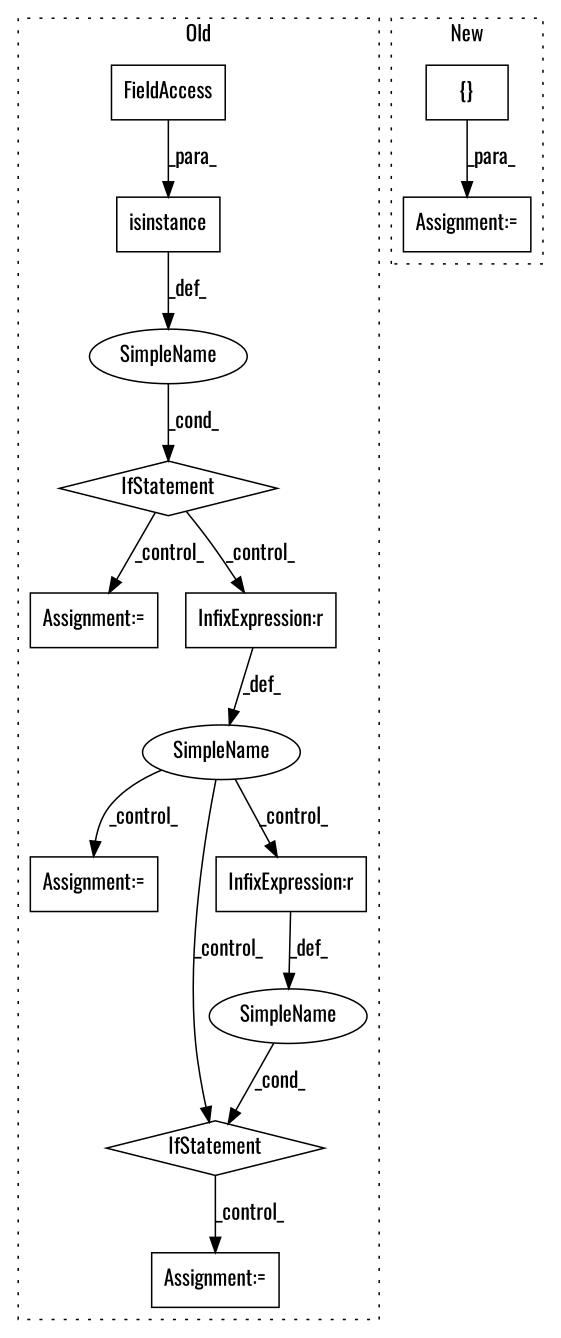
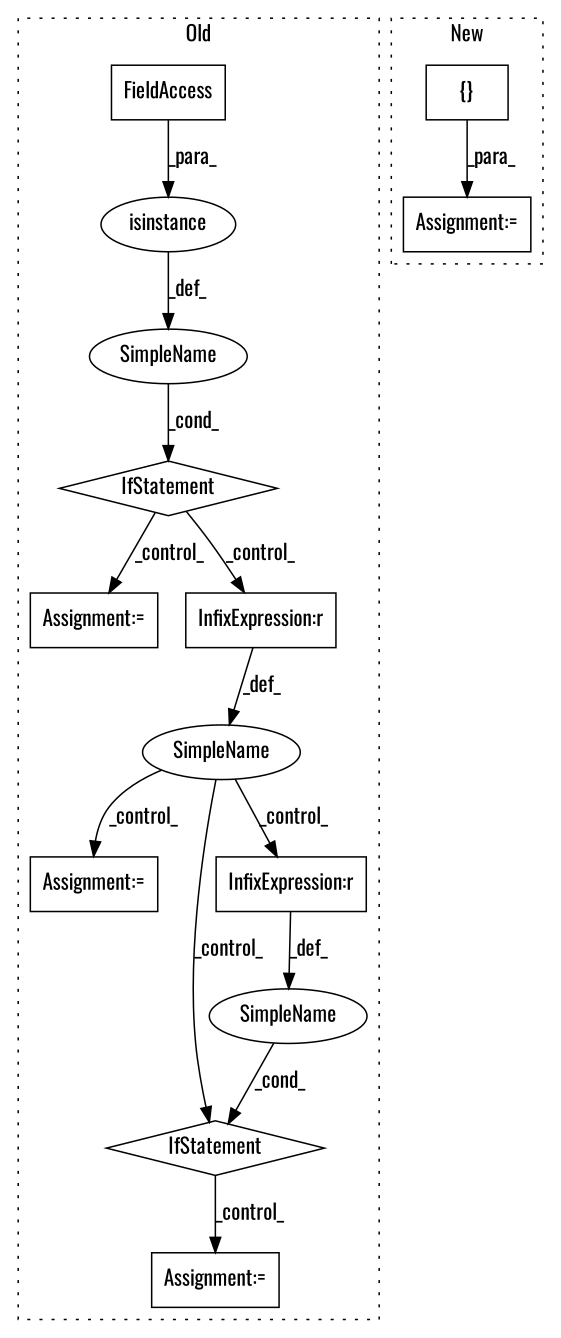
node "isinstance": shape box -> ellipse
